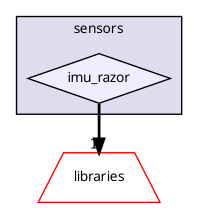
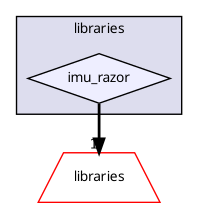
cluster "sensors": label "sensors" -> "libraries"
